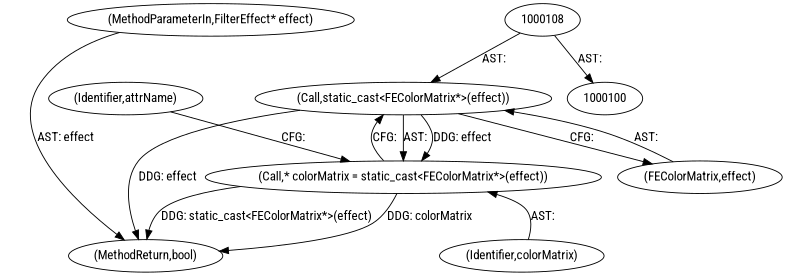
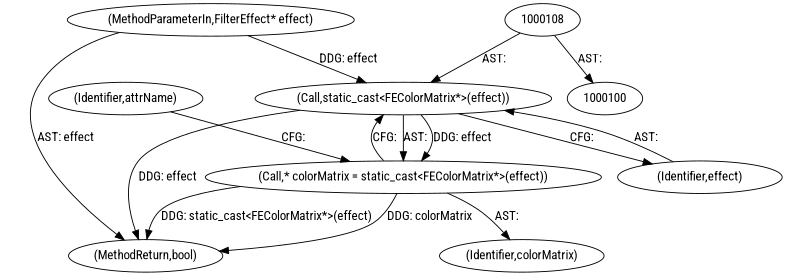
edge "(MethodParameterIn,FilterEffect* effect)" -> "(Call,static_cast<FEColorMatrix*>(effect))": added, label "DDG: effect"
node "(FEColorMatrix,effect)": label "(FEColorMatrix,effect)" -> "(Identifier,effect)"
edge "(Identifier,colorMatrix)" -> "(Call,* colorMatrix = static_cast<FEColorMatrix*>(effect))": reversed
